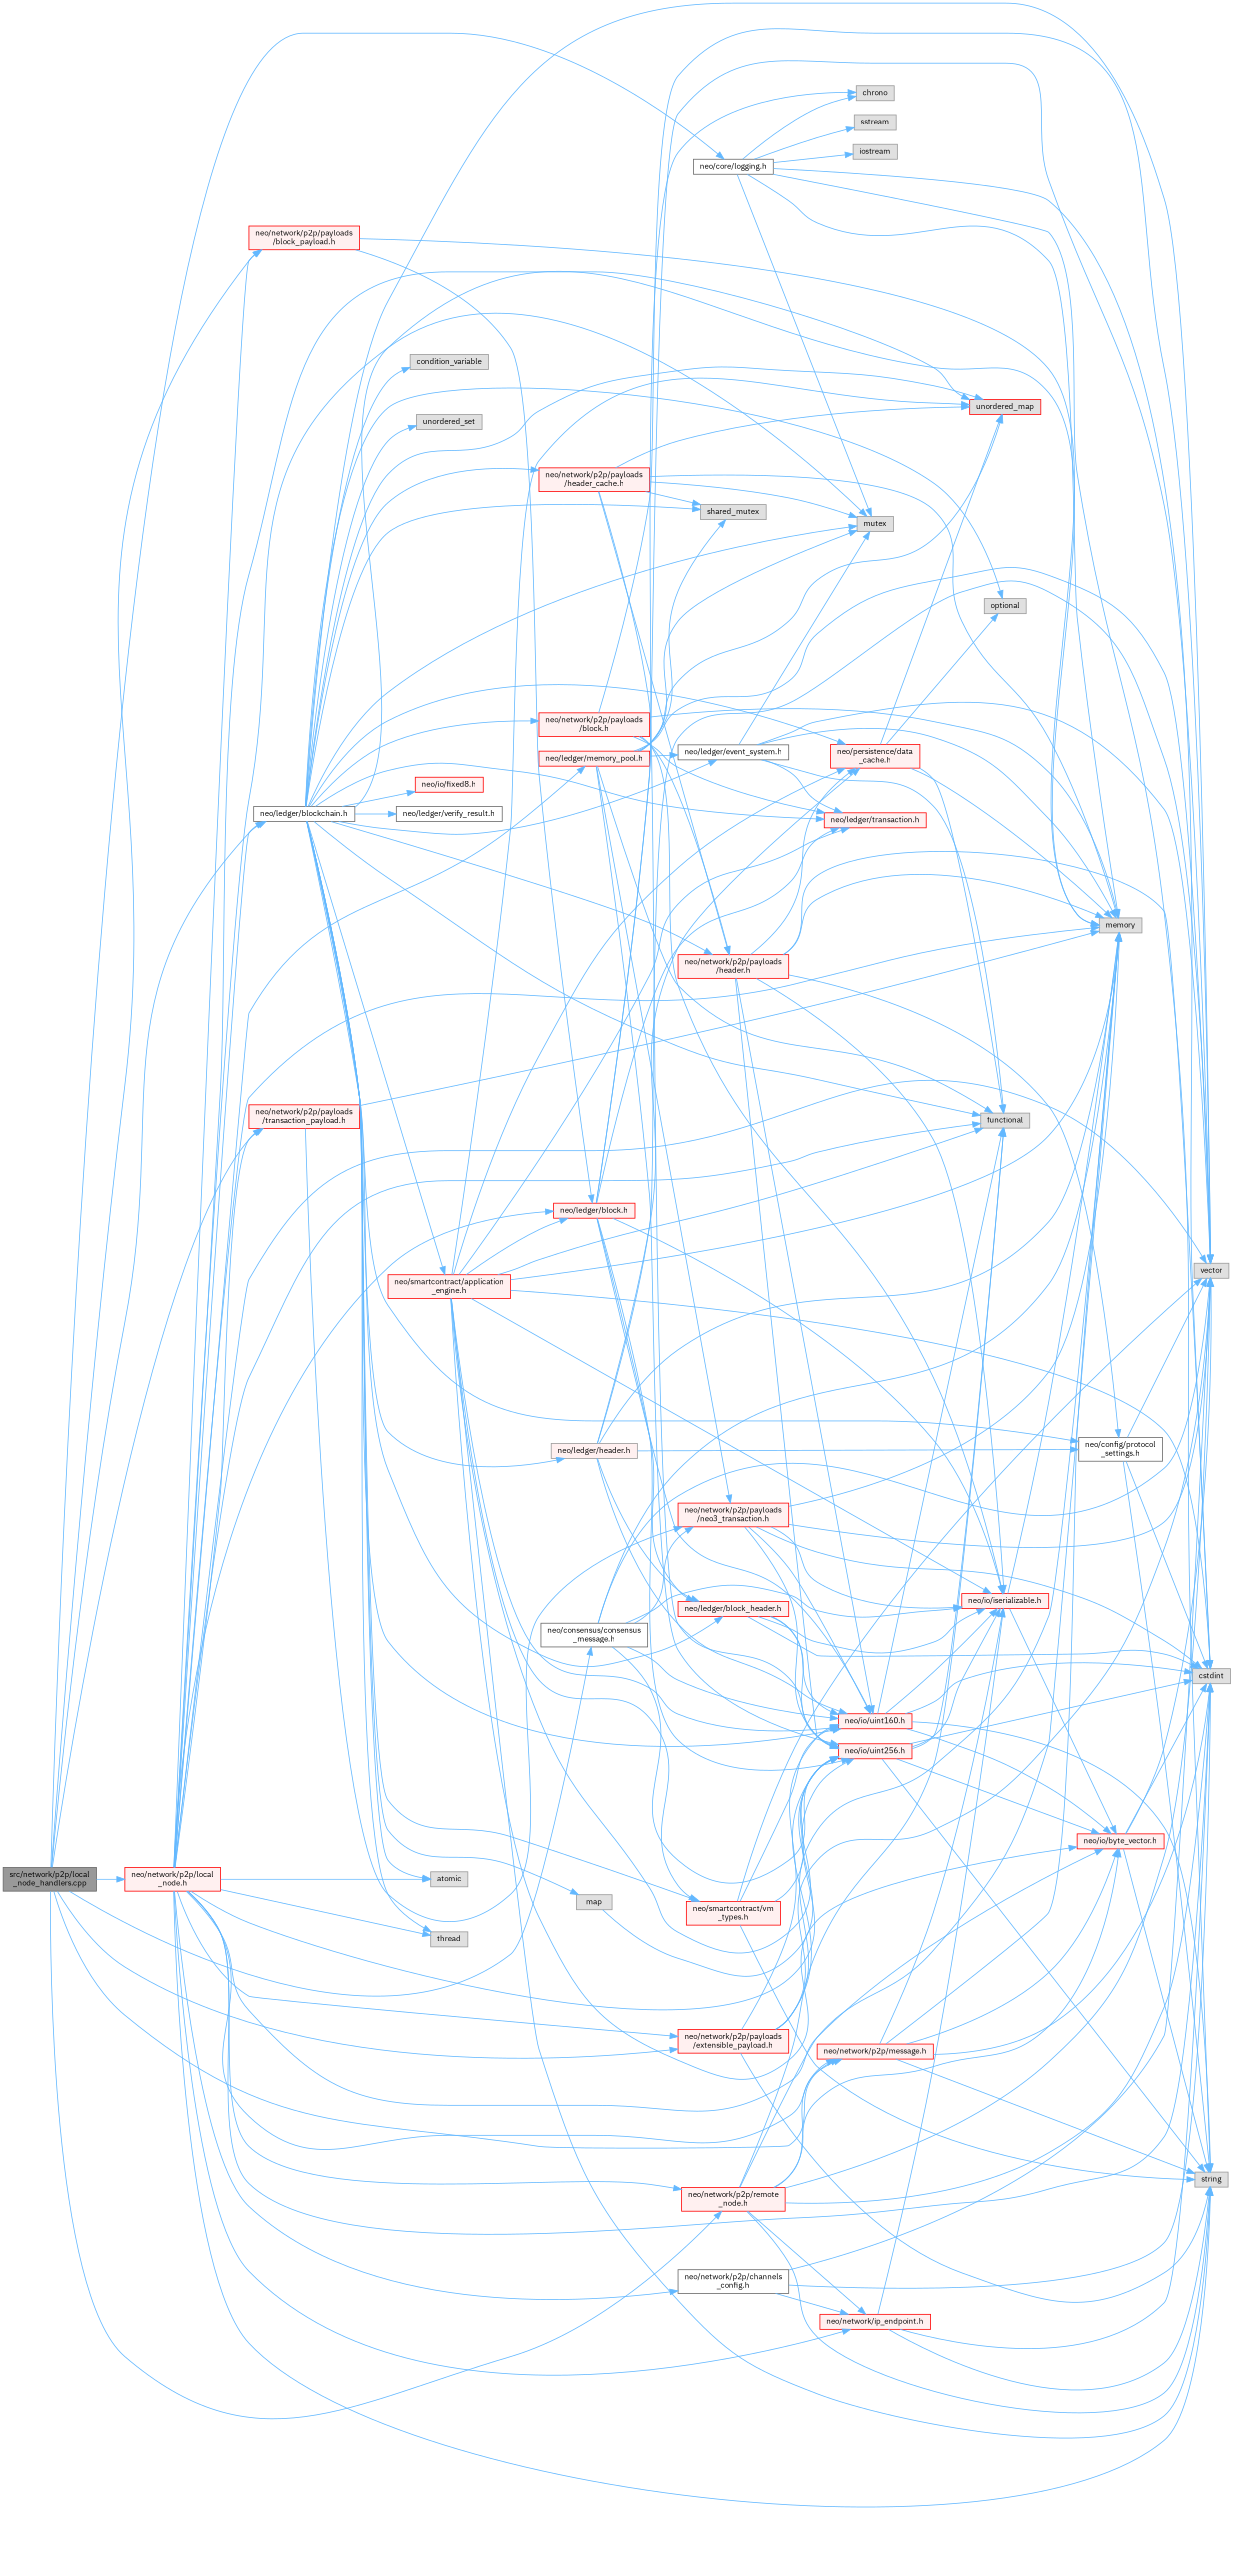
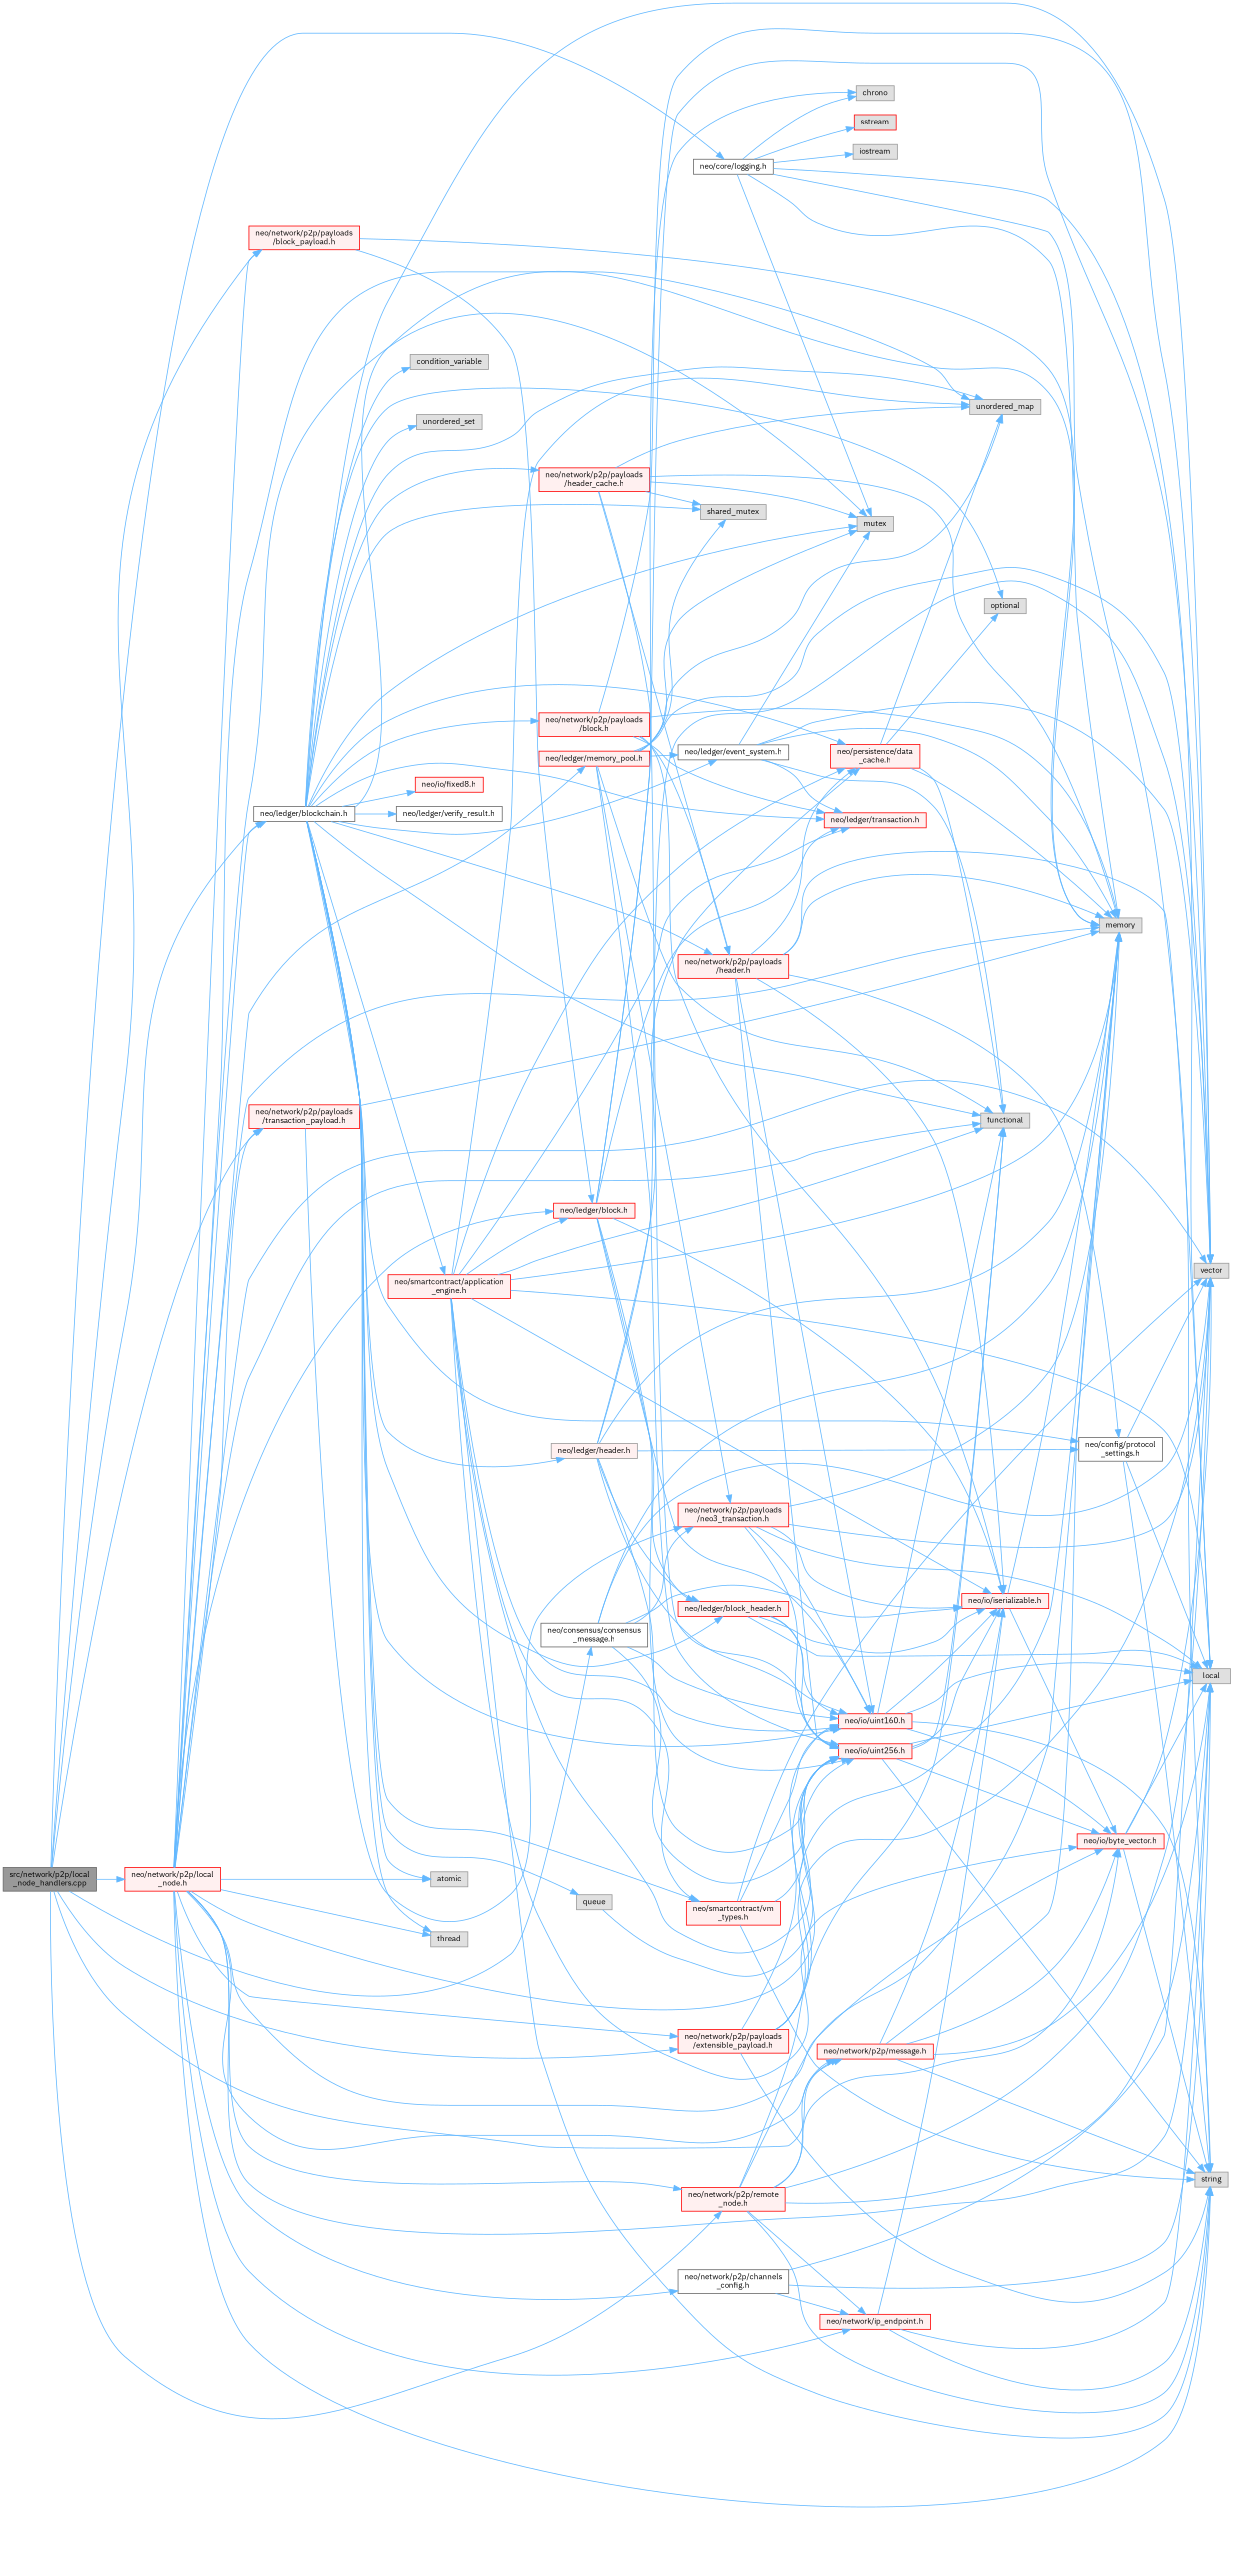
node "sstream": color grey60 -> red
node "unordered_map": color red -> grey60
node "cstdint": label "cstdint" -> "local"
edge "neo/ledger/header.h" -> "neo/io/uint256.h": added
node "map": label "map" -> "queue"
